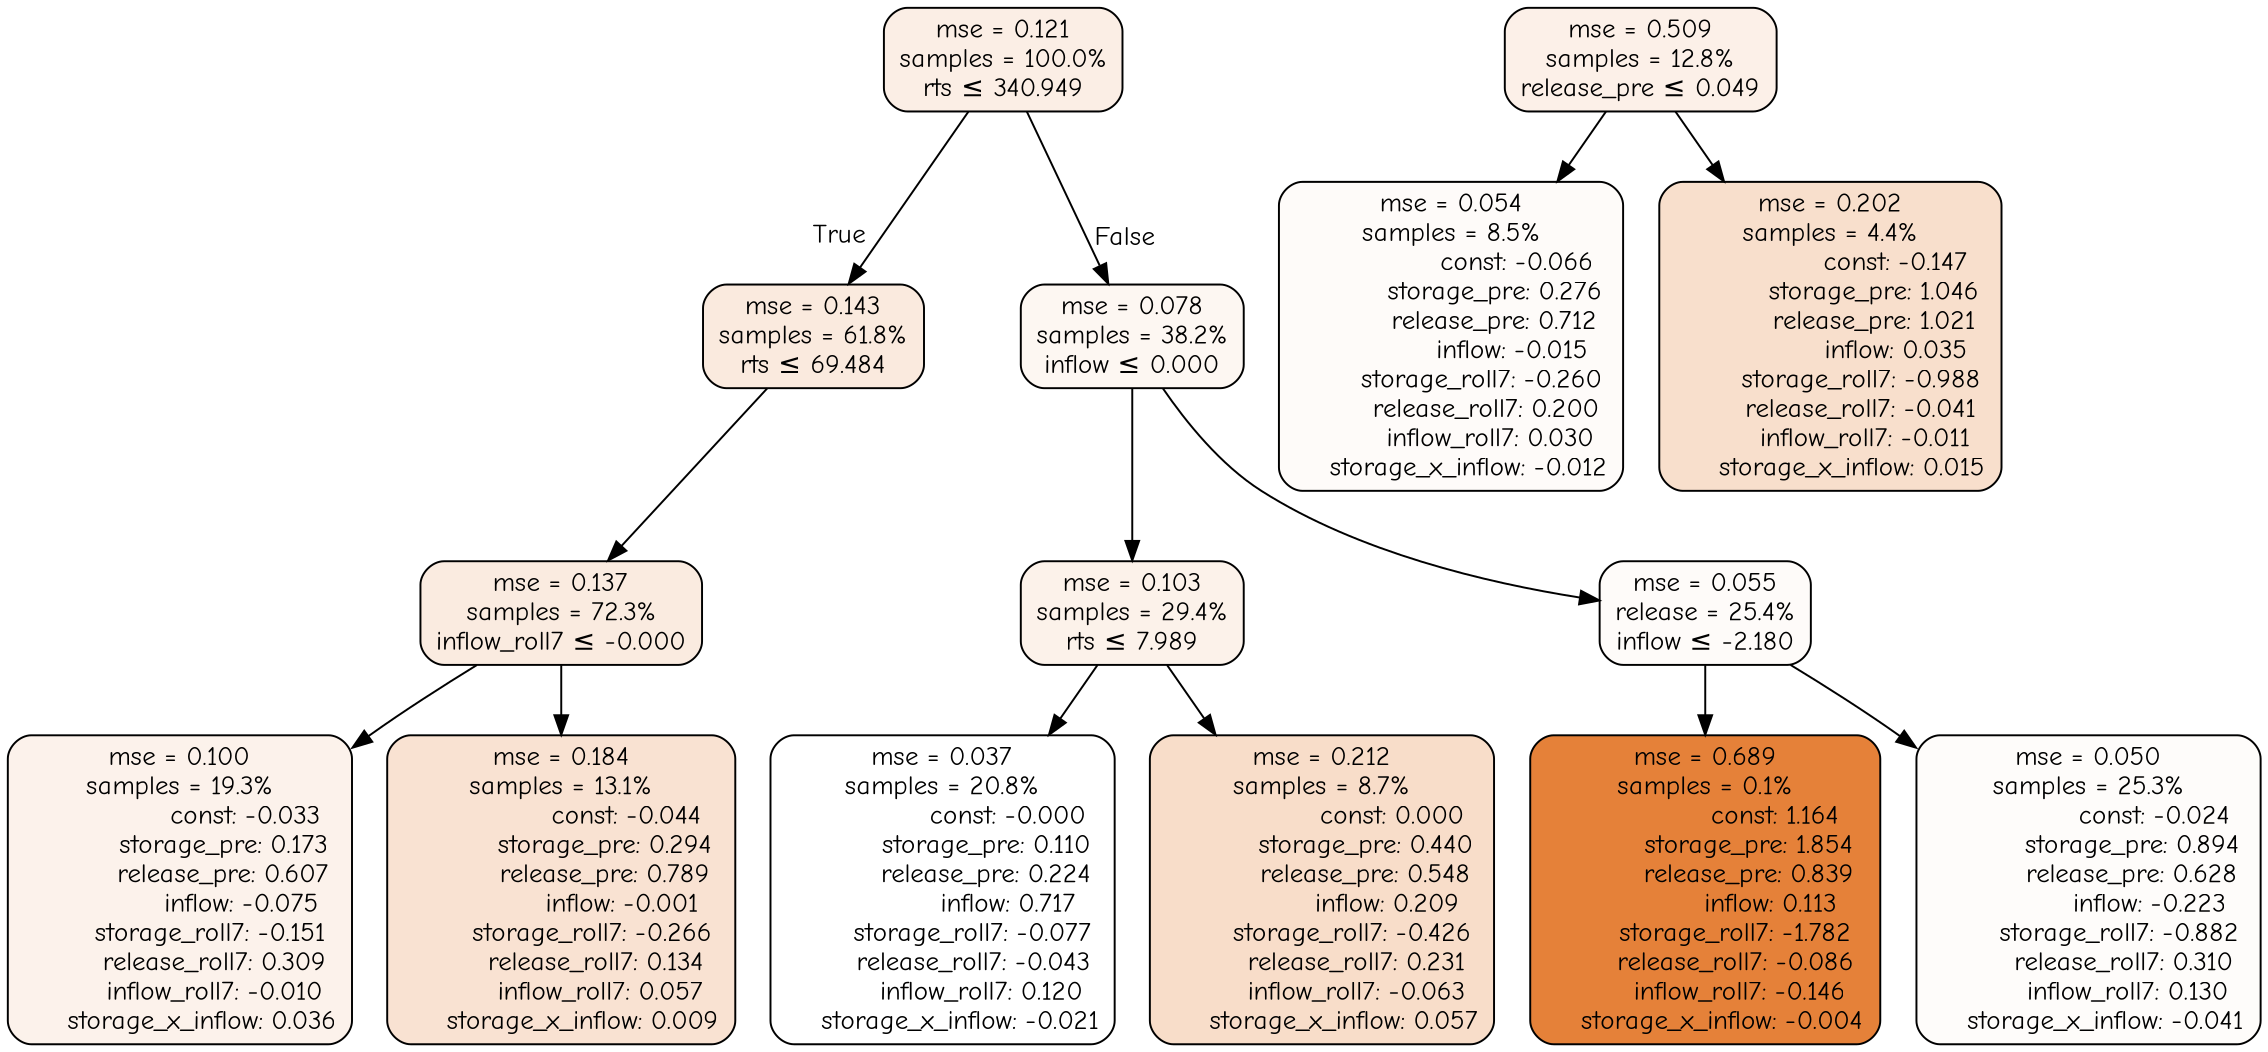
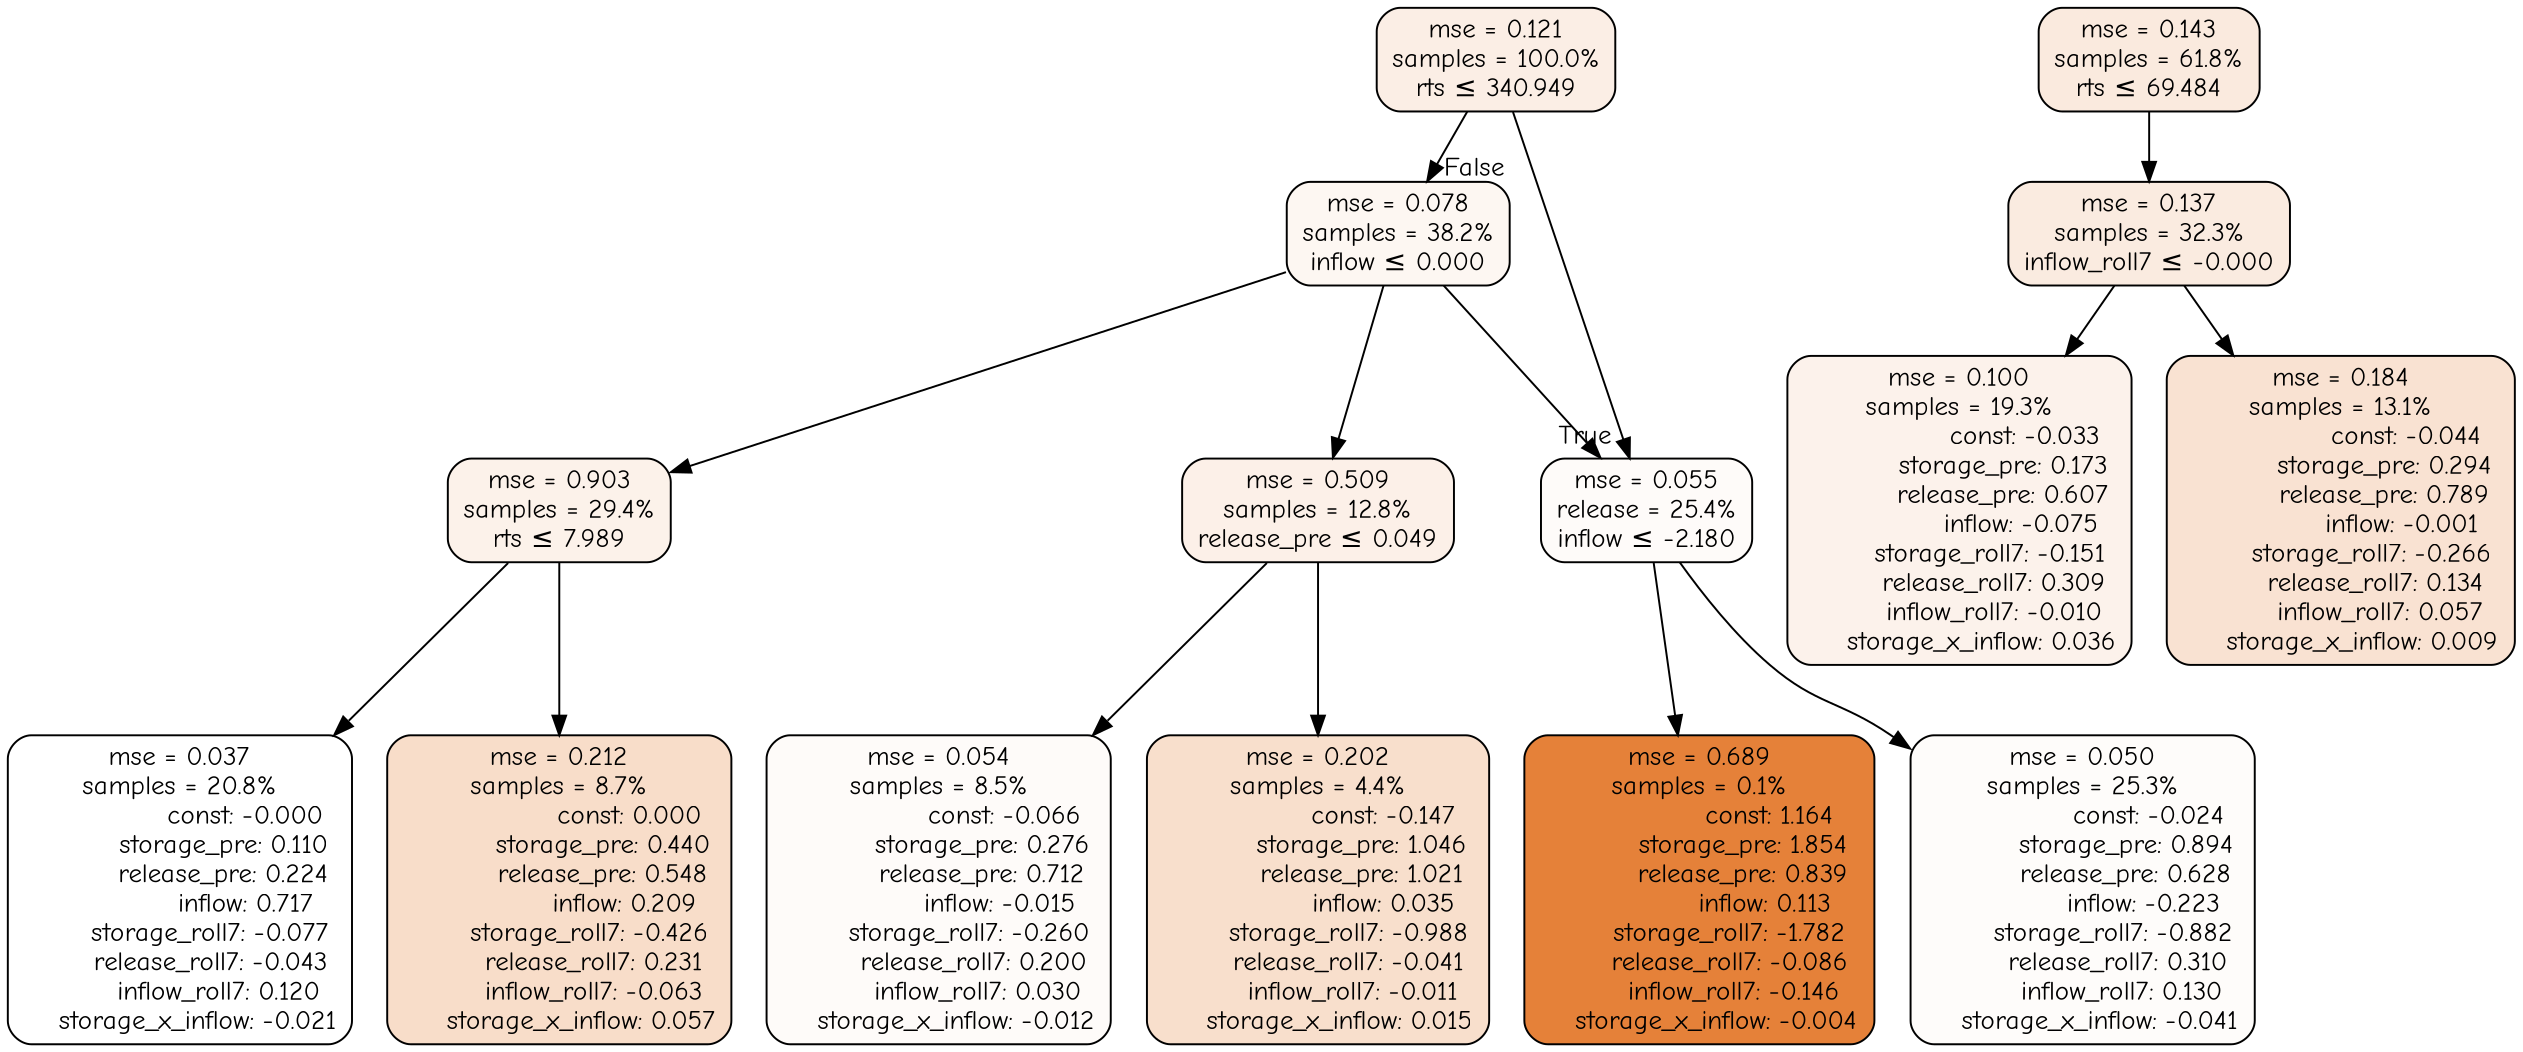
edge "mse = 0.121 samples = 100.0% rts ≤ 340.949" -> "mse = 0.143 samples = 61.8% rts ≤ 69.484": now "mse = 0.121 samples = 100.0% rts ≤ 340.949" -> "mse = 0.055 release = 25.4% inflow ≤ -2.180"
edge "mse = 0.078 samples = 38.2% inflow ≤ 0.000" -> "mse = 0.509 samples = 12.8% release_pre ≤ 0.049": added
node "mse = 0.137 samples = 72.3% inflow_roll7 ≤ -0.000": label "mse = 0.137 samples = 72.3% inflow_roll7 ≤ -0.000" -> "mse = 0.137 samples = 32.3% inflow_roll7 ≤ -0.000"
node "mse = 0.103 samples = 29.4% rts ≤ 7.989": label "mse = 0.103 samples = 29.4% rts ≤ 7.989" -> "mse = 0.903 samples = 29.4% rts ≤ 7.989"
